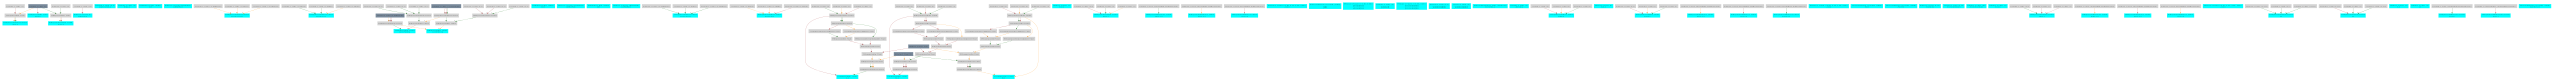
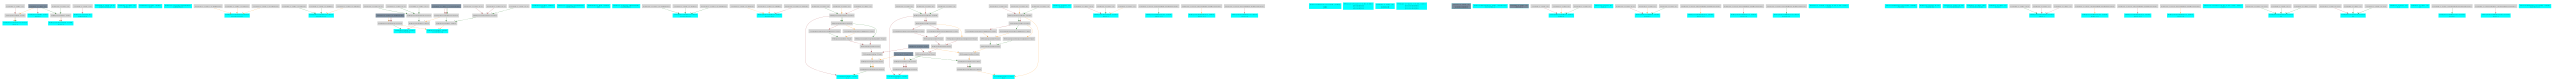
node "VFXValue`1 Float4 ((2.00, 0.34, 0.00, 0.00)) _Color": removed
node "VFXValue`1 Float (0.1) _DistorionAmount _DistorionAmount": removed
node "VFXValue`1 Float (0) _DistortionScale _DistortionScale": fillcolor cyan -> lightslategray
node "VFXValue`1 Float (1) Lifetime_a": fillcolor cyan -> lightslategray
node "VFXTexture2DValue Texture2D (47850) _Mask": removed
